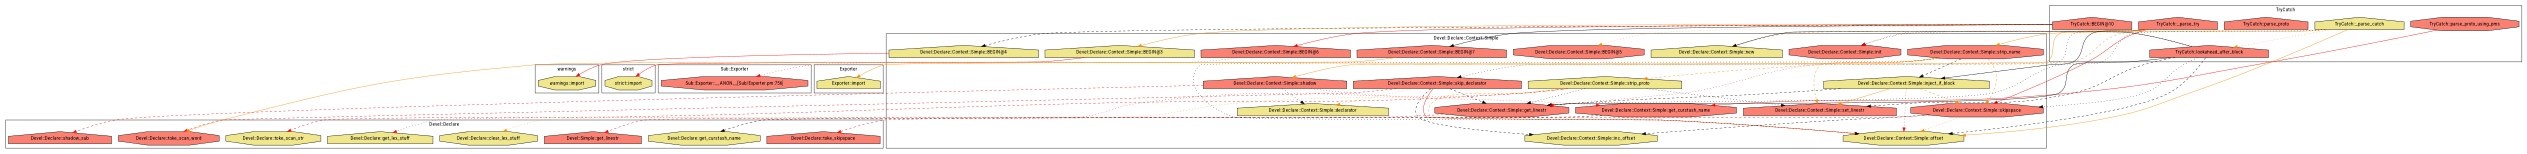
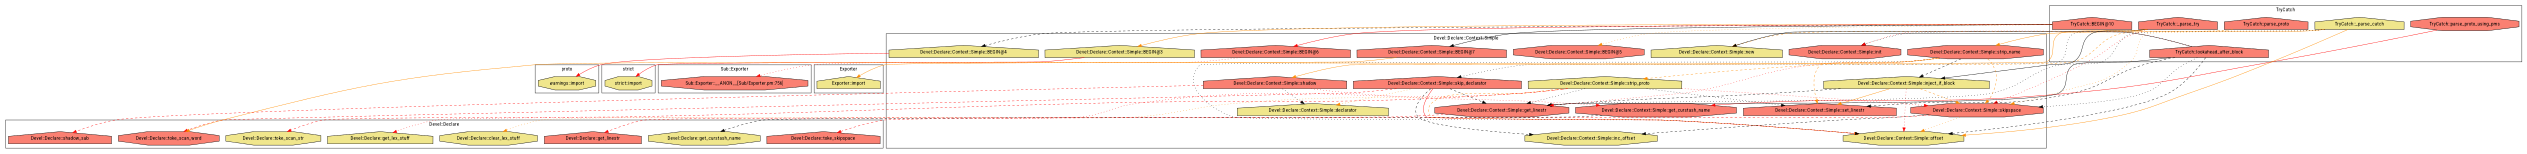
edge "TryCatch::_parse_catch" -> "TryCatch::lookahead_after_block": now "TryCatch::_parse_catch" -> "Devel::Declare::Context::Simple::skipspace"
cluster "warnings": label "warnings" -> "proto"
edge "TryCatch::_parse_try" -> "Devel::Declare::Context::Simple::skipspace": style solid -> dotted
edge "Devel::Declare::Context::Simple::strip_proto" -> "Devel::Declare::Context::Simple::skipspace": added
node "Devel::Simple::get_linestr": label "Devel::Simple::get_linestr" -> "Devel::Declare::get_linestr"
